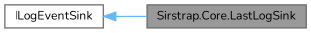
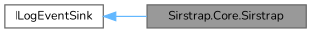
node "Sirstrap.Core.LastLogSink": label "Sirstrap.Core.LastLogSink" -> "Sirstrap.Core.Sirstrap"
